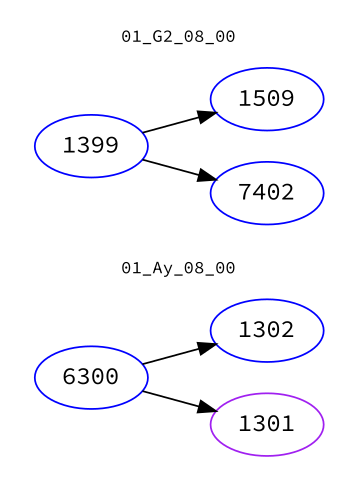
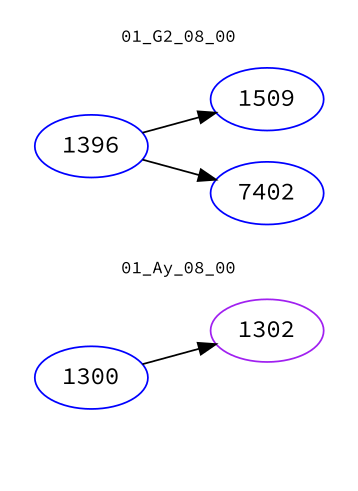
node "1399": label "1399" -> "1396"
node "1302": color blue -> purple
node "6300": label "6300" -> "1300"
node "1301": removed
